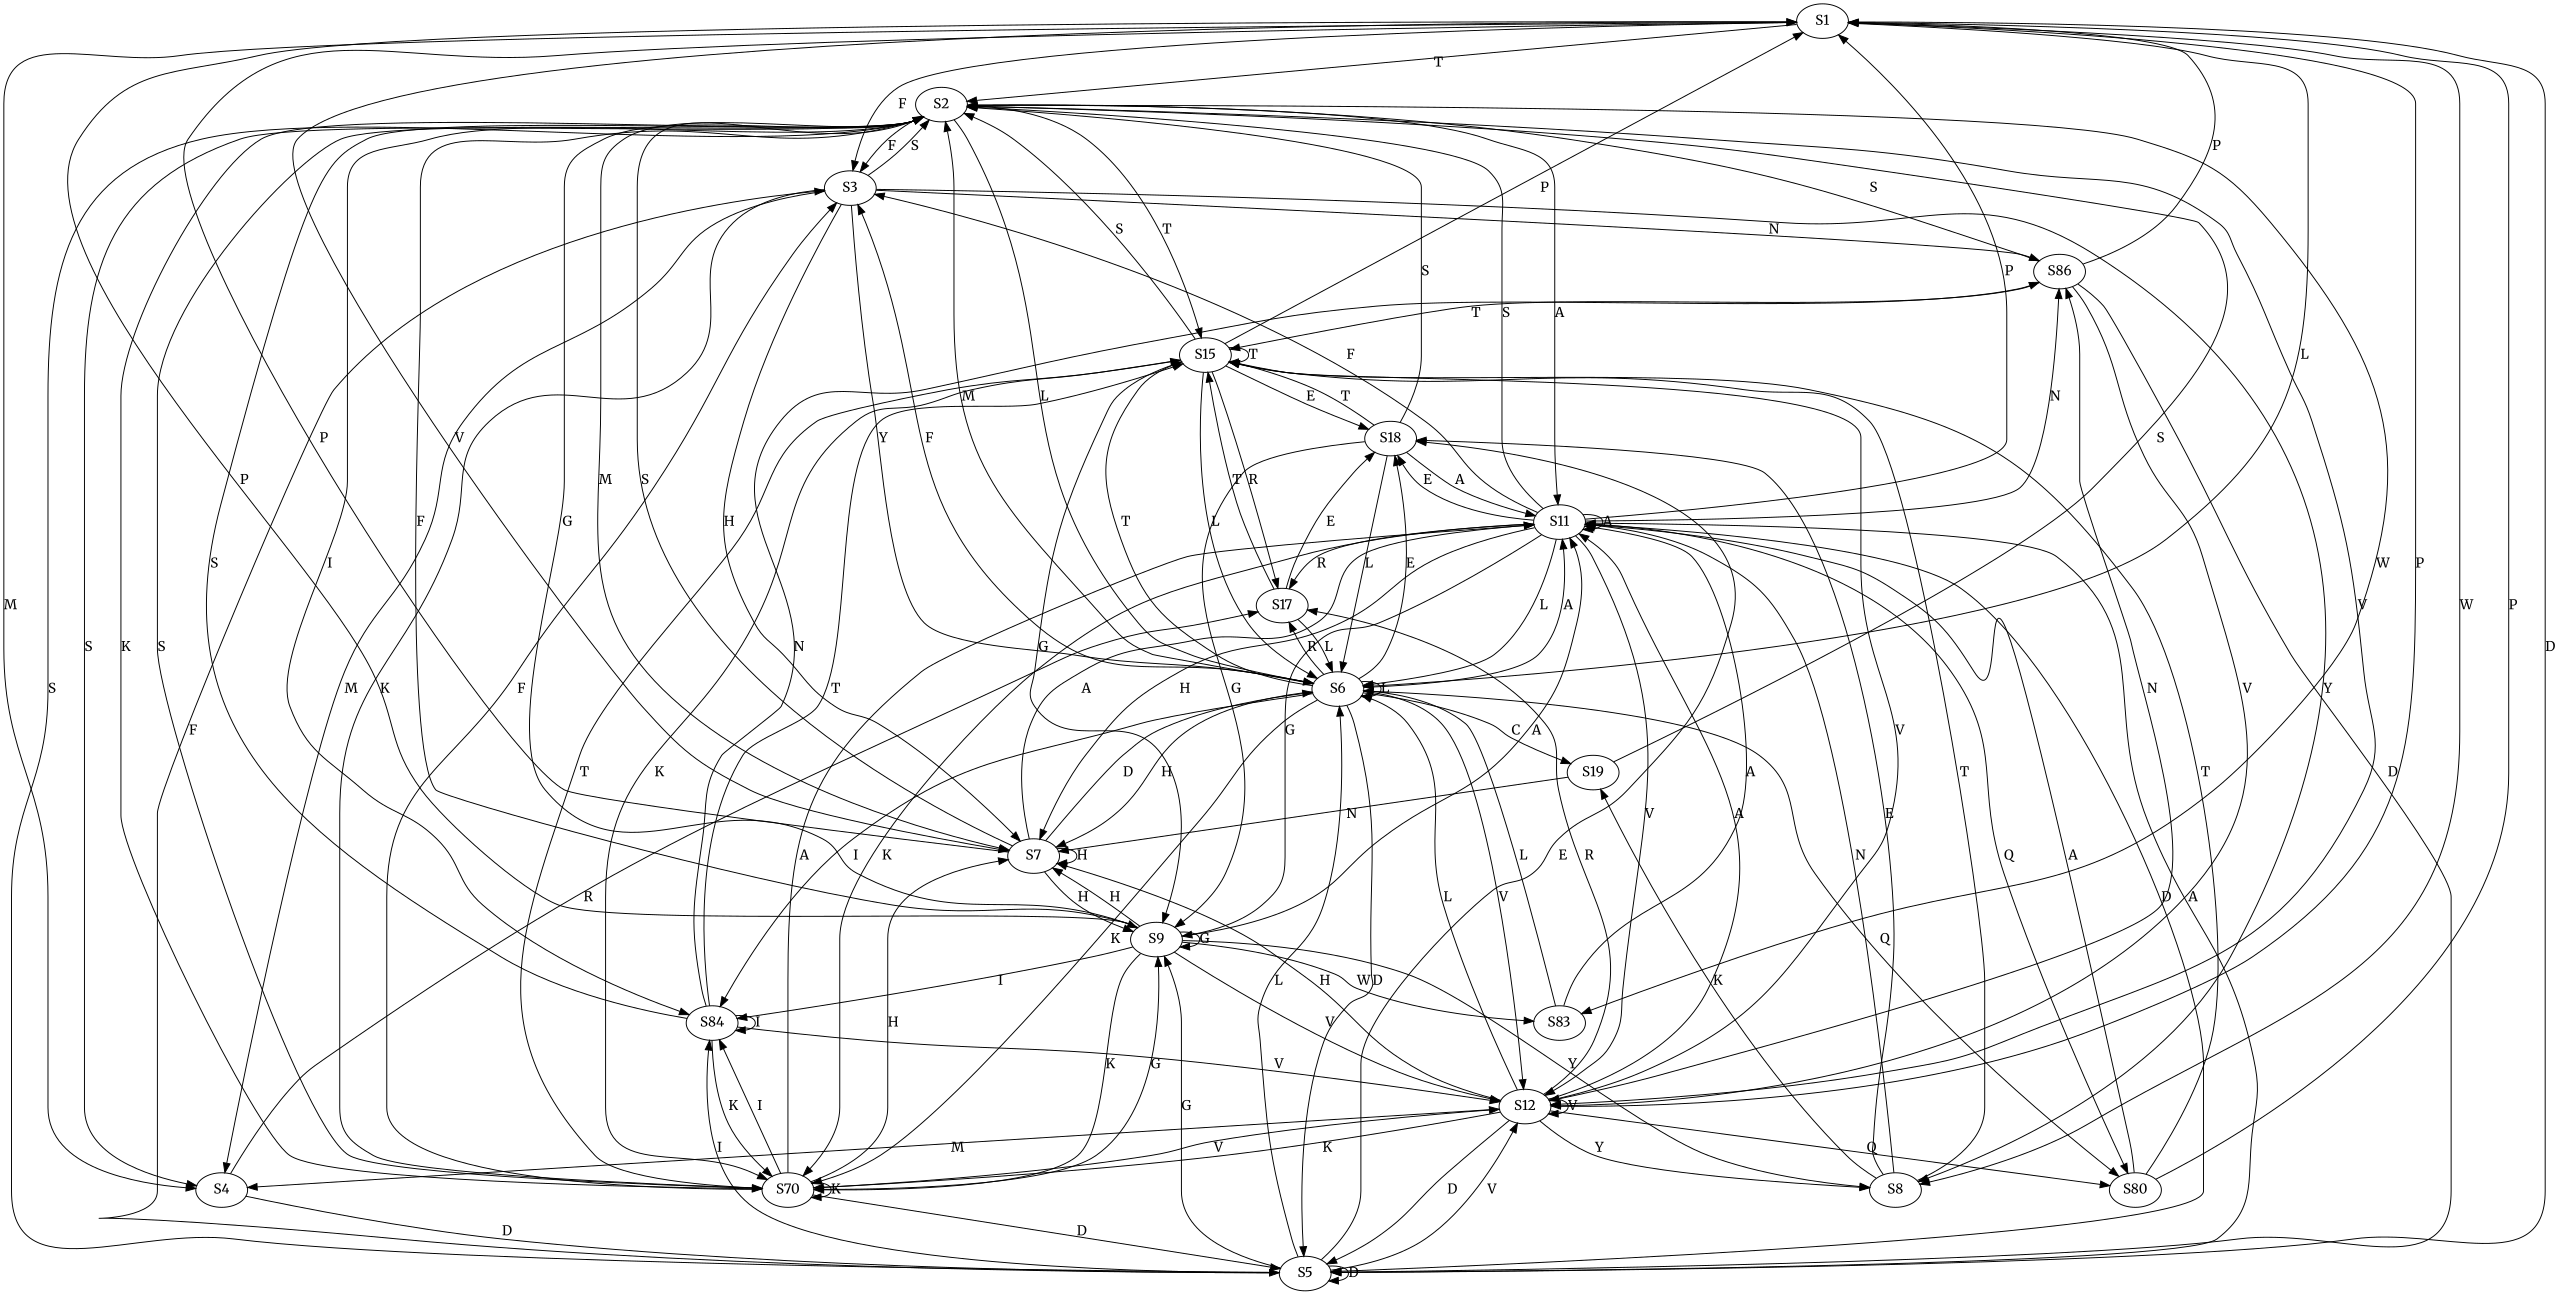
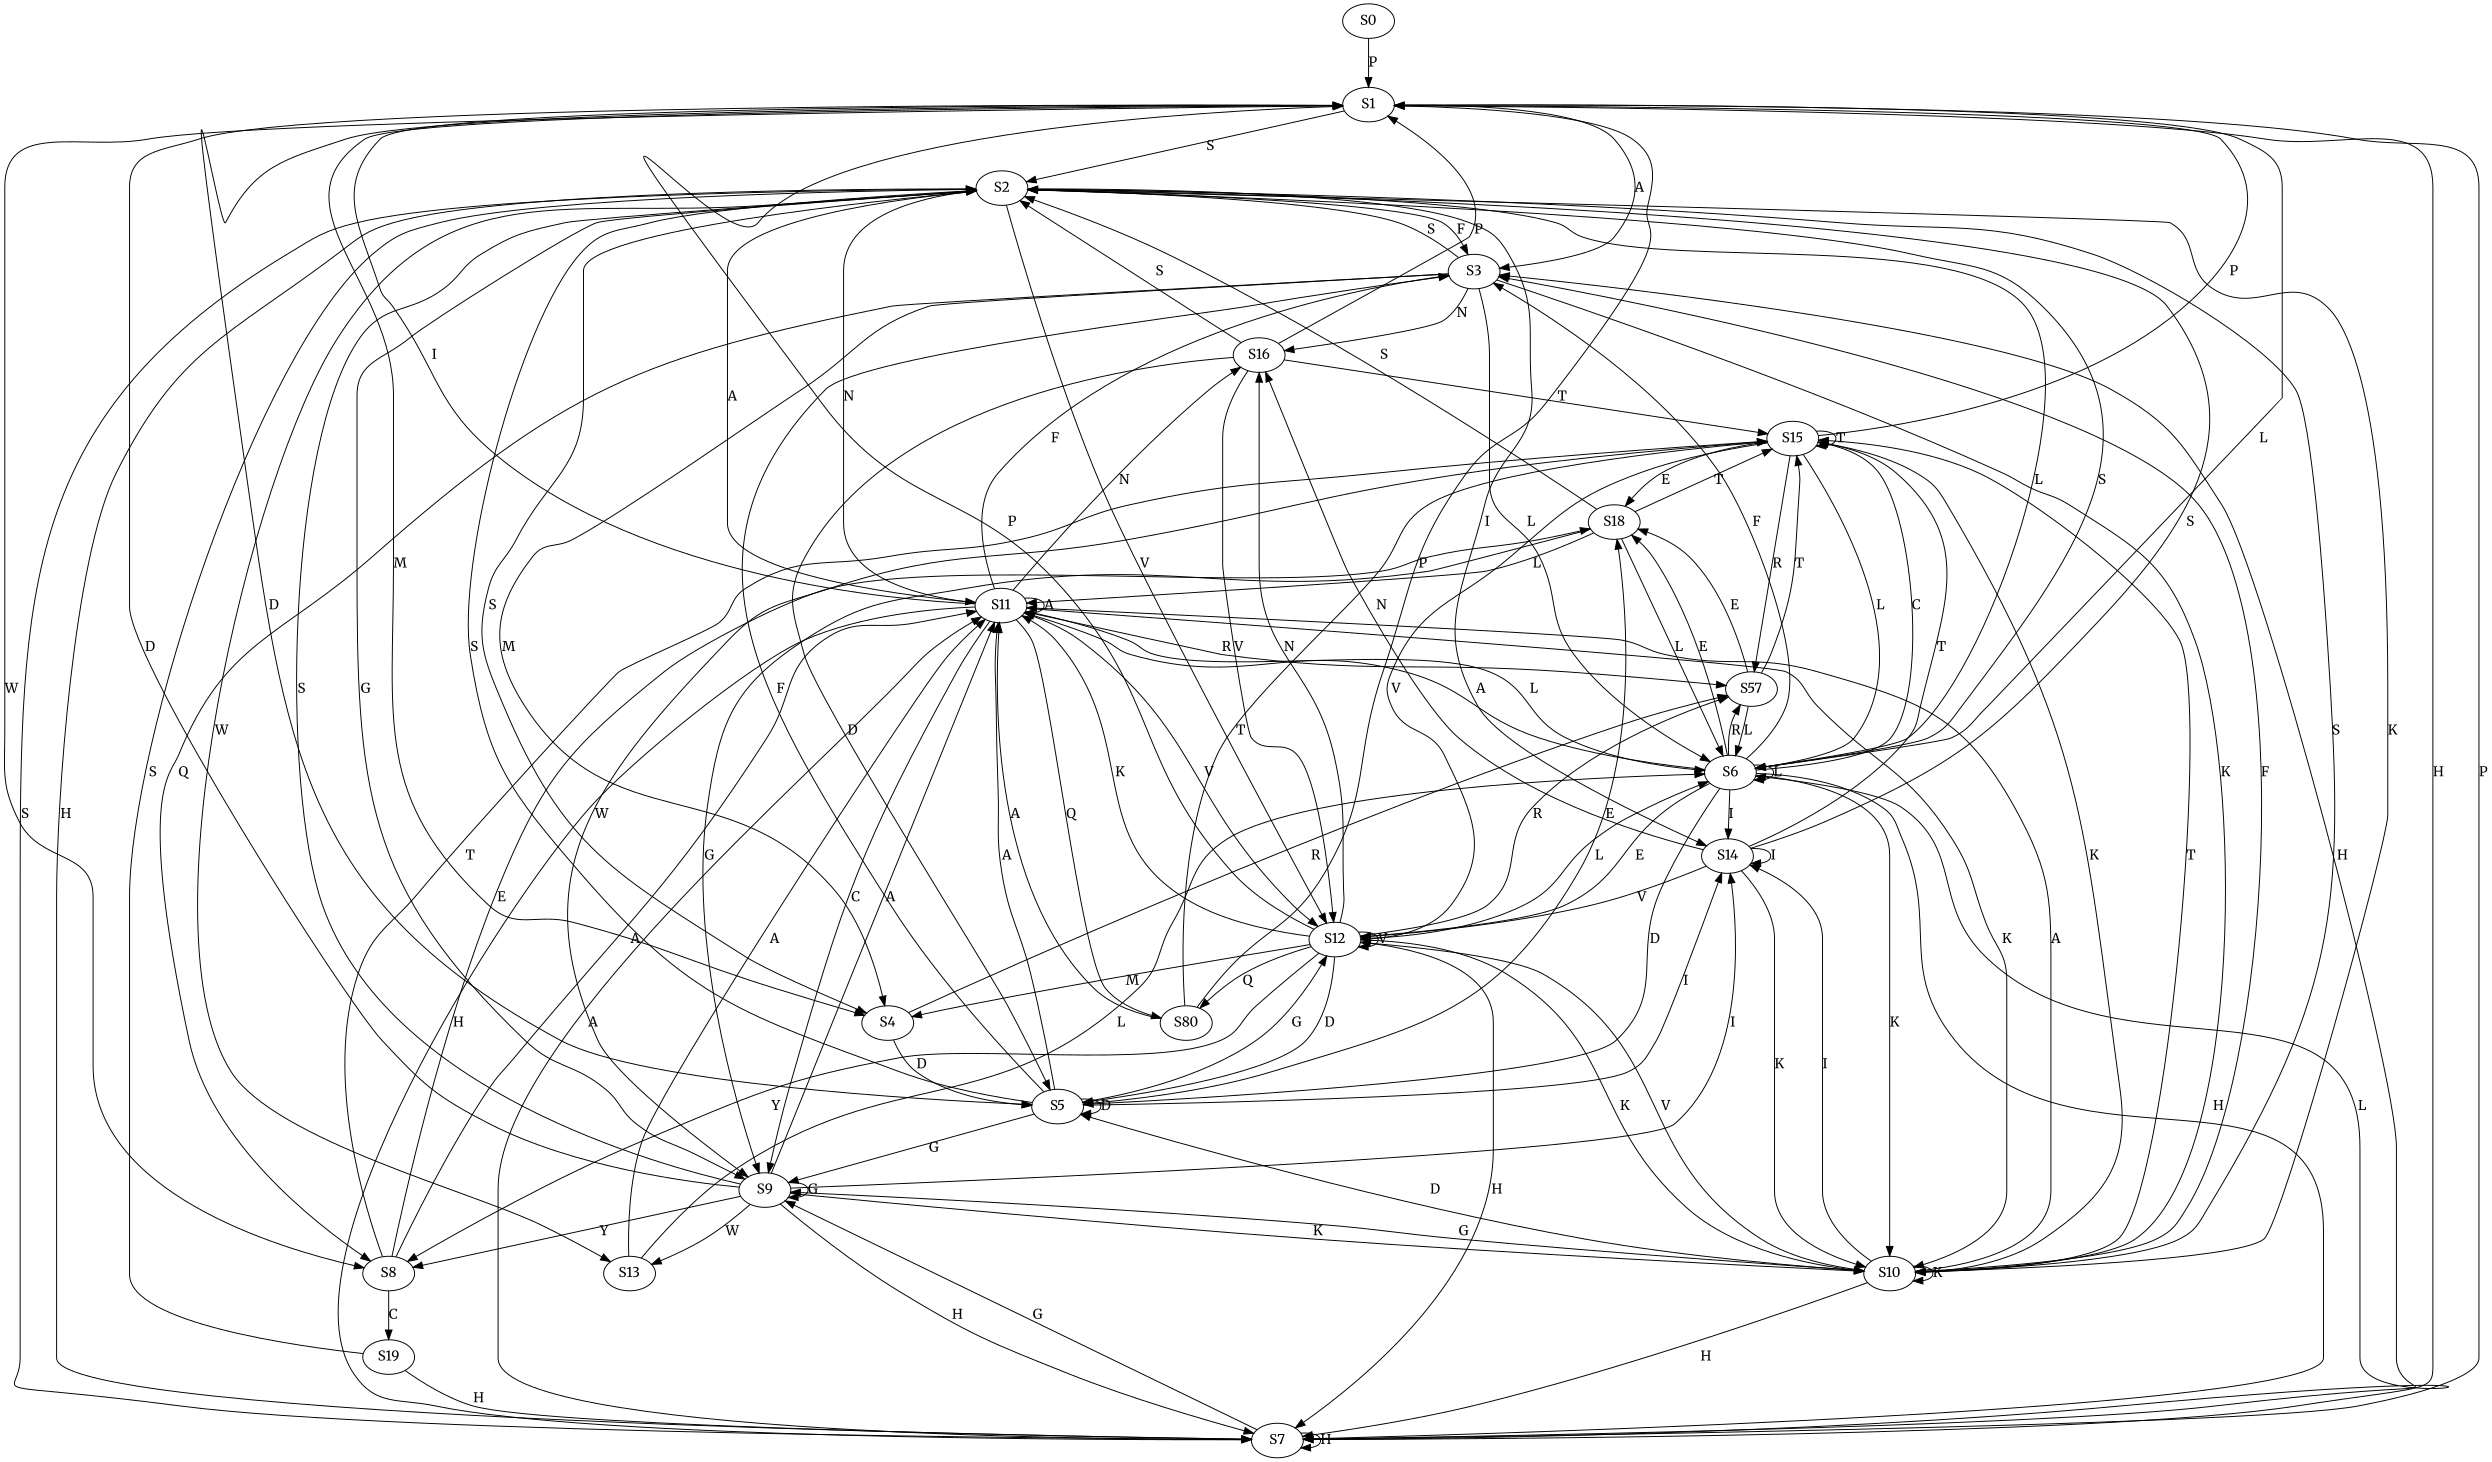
node "S0": added
edge "S1" -> "S2": label "T" -> "S"
edge "S1" -> "S3": label "F" -> "A"
edge "S2" -> "S15": removed, label "T"
edge "S15" -> "S2": removed, label "S"
edge "S11" -> "S1": label "P" -> "I"
node "S86": label "S86" -> "S16"
edge "S11" -> "S2": label "S" -> "N"
edge "S6" -> "S2": label "M" -> "S"
edge "S1" -> "S7": label "V" -> "H"
edge "S3" -> "S6": label "Y" -> "L"
edge "S9" -> "S1": label "P" -> "D"
edge "S2" -> "S7": label "M" -> "H"
edge "S18" -> "S11": label "A" -> "L"
edge "S11" -> "S18": removed, label "E"
edge "S9" -> "S2": label "F" -> "S"
edge "S6" -> "S15": label "T" -> "C"
edge "S3" -> "S7": reversed
node "S17": label "S17" -> "S57"
edge "S15" -> "S9": label "G" -> "W"
edge "S3" -> "S8": label "Y" -> "Q"
edge "S6" -> "S19": removed, label "C"
edge "S11" -> "S9": label "G" -> "C"
edge "S7" -> "S6": label "D" -> "L"
edge "S19" -> "S7": label "N" -> "H"
edge "S12" -> "S11": label "A" -> "K"
edge "S6" -> "S80": removed, label "Q"
edge "S8" -> "S11": label "N" -> "A"
edge "S7" -> "S9": label "H" -> "G"
edge "S6" -> "S12": label "V" -> "E"
edge "S5" -> "S6": removed, label "L"
edge "S8" -> "S19": label "K" -> "C"
node "S84": label "S84" -> "S14"
node "S83": label "S83" -> "S13"
edge "S9" -> "S12": removed, label "V"
edge "S11" -> "S5": removed, label "D"
node "S70": label "S70" -> "S10"
edge "S5" -> "S12": label "V" -> "G"
